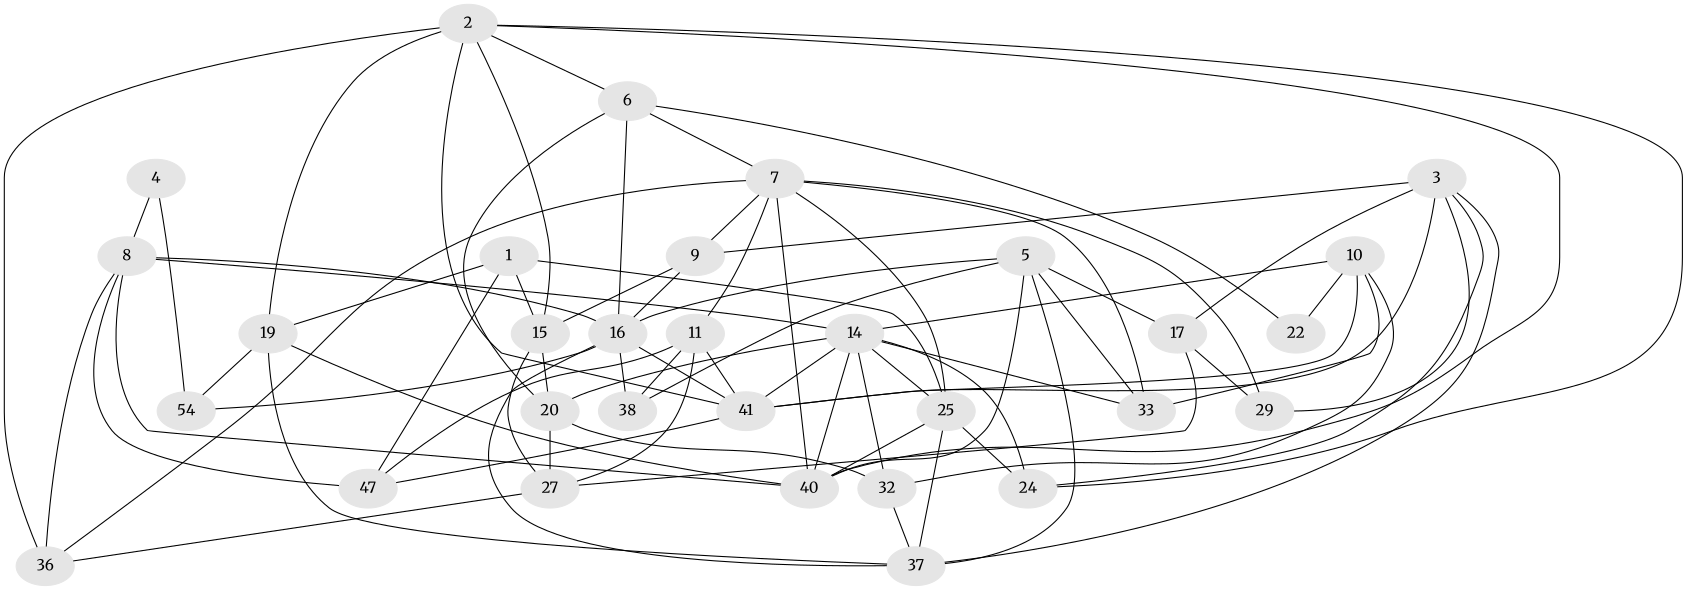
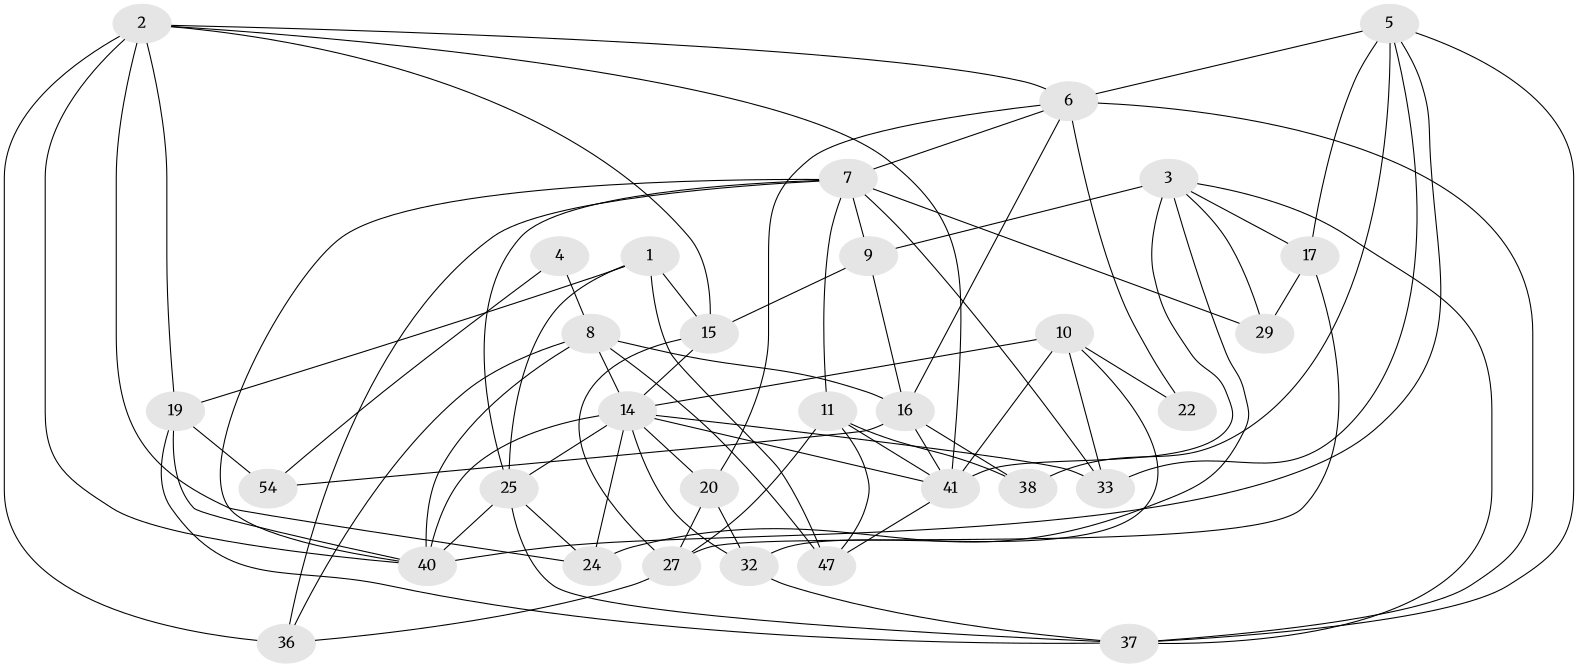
edge "5" -- "16": now "5" -- "6"
edge "15" -- "20": now "15" -- "14"
edge "16" -- "37": now "6" -- "37"
